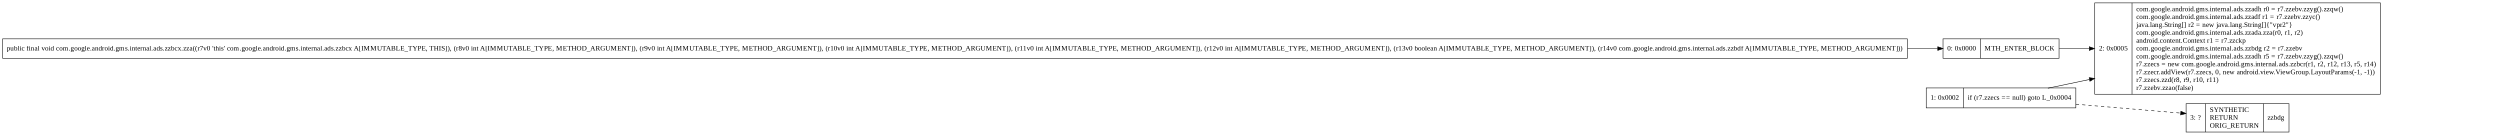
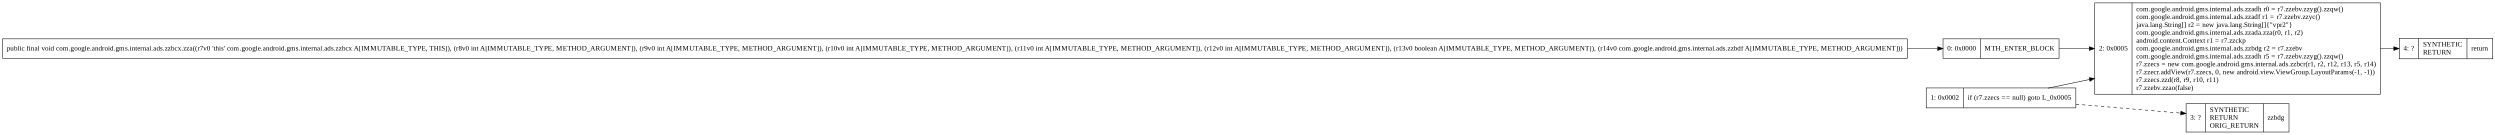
node "4: ?": added
node "1: 0x0002": text "if (r7.zzecs == null) goto L_0x0004" -> "if (r7.zzecs == null) goto L_0x0005"
